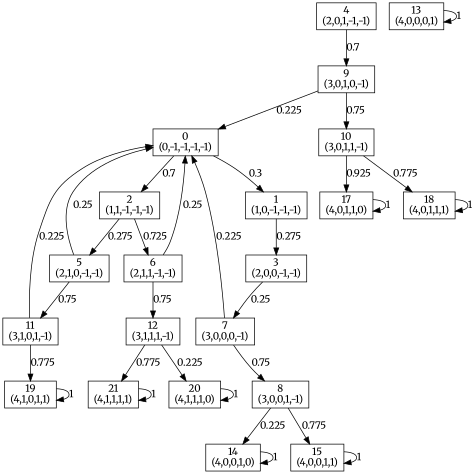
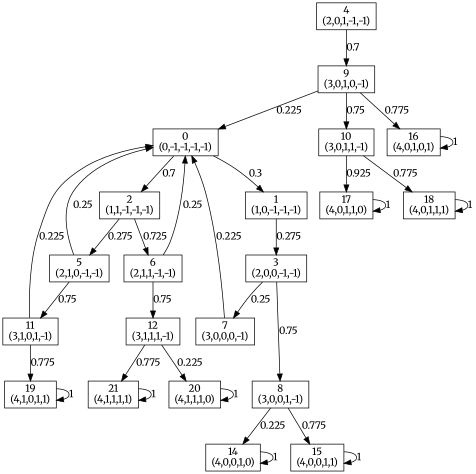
node "13 (4,0,0,0,1)": removed
node "16 (4,0,1,0,1)": added
edge "7 (3,0,0,0,-1)" -> "8 (3,0,0,1,-1)": now "3 (2,0,0,-1,-1)" -> "8 (3,0,0,1,-1)"
